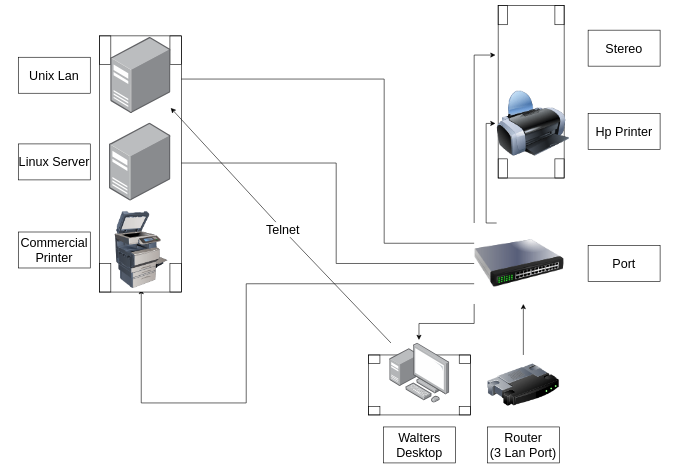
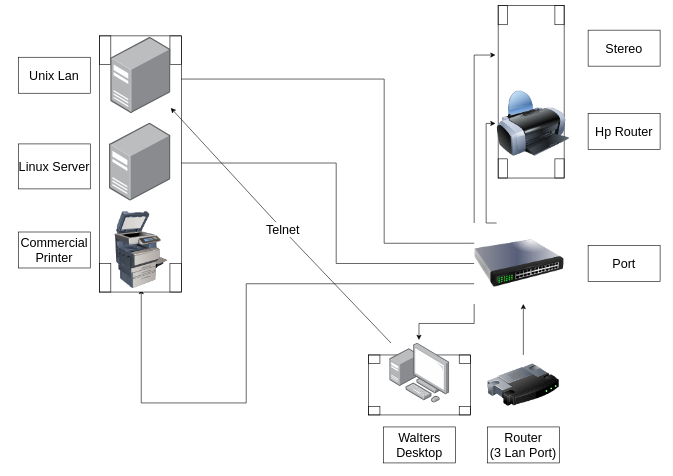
node "Hp Printer": label "Hp Printer" -> "Hp Router"
node "Linux Server": size 72x36 -> 72x45
